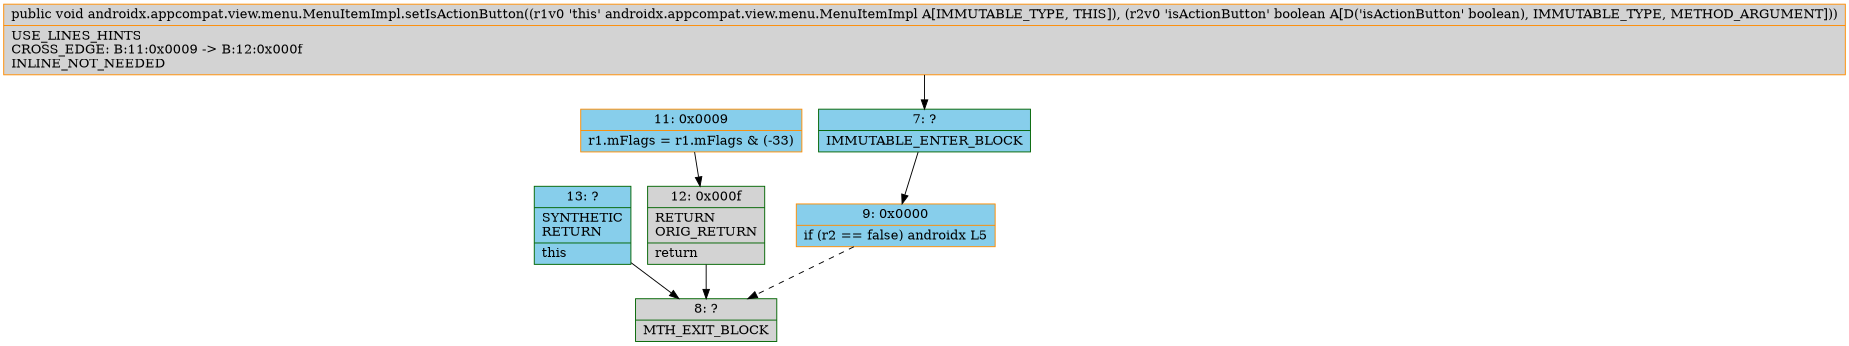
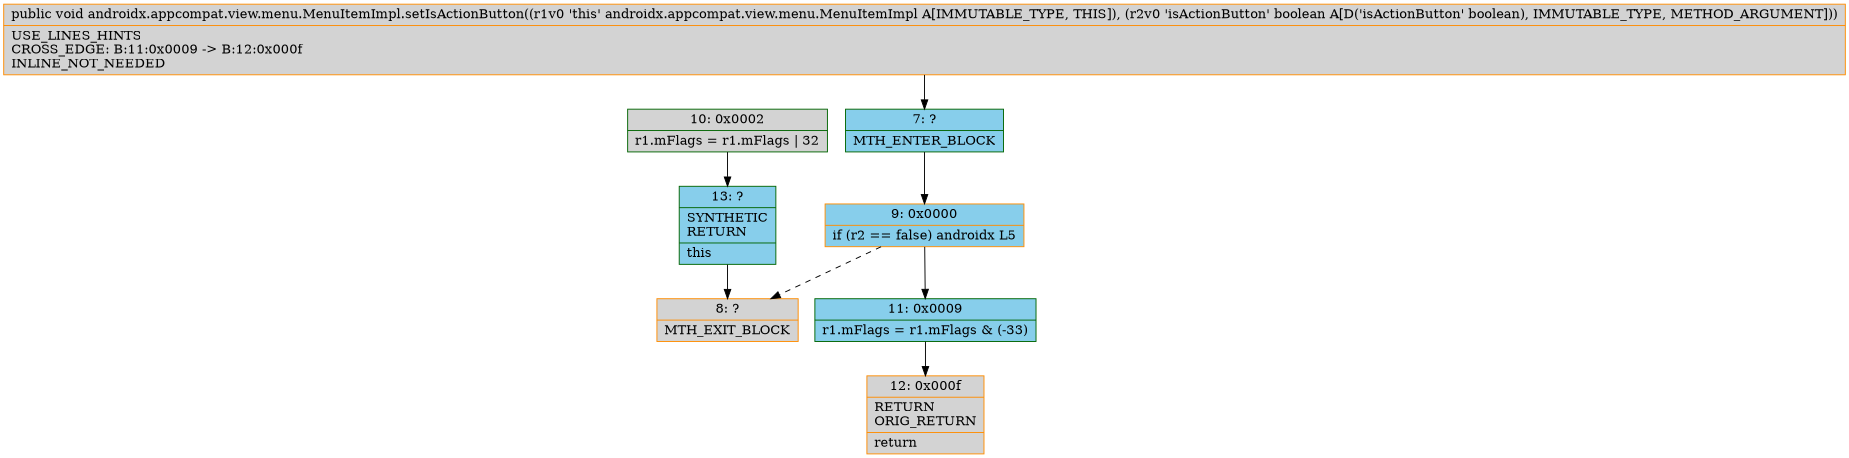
node "11: 0x0009": color darkorange -> darkgreen
node "10: 0x0002": added
node "7: ?": text "IMMUTABLE_ENTER_BLOCK" -> "MTH_ENTER_BLOCK"
node "12: 0x000f": color darkgreen -> darkorange
edge "9: 0x0000" -> "11: 0x0009": added
edge "12: 0x000f" -> "8: ?": removed
node "8: ?": color darkgreen -> darkorange
